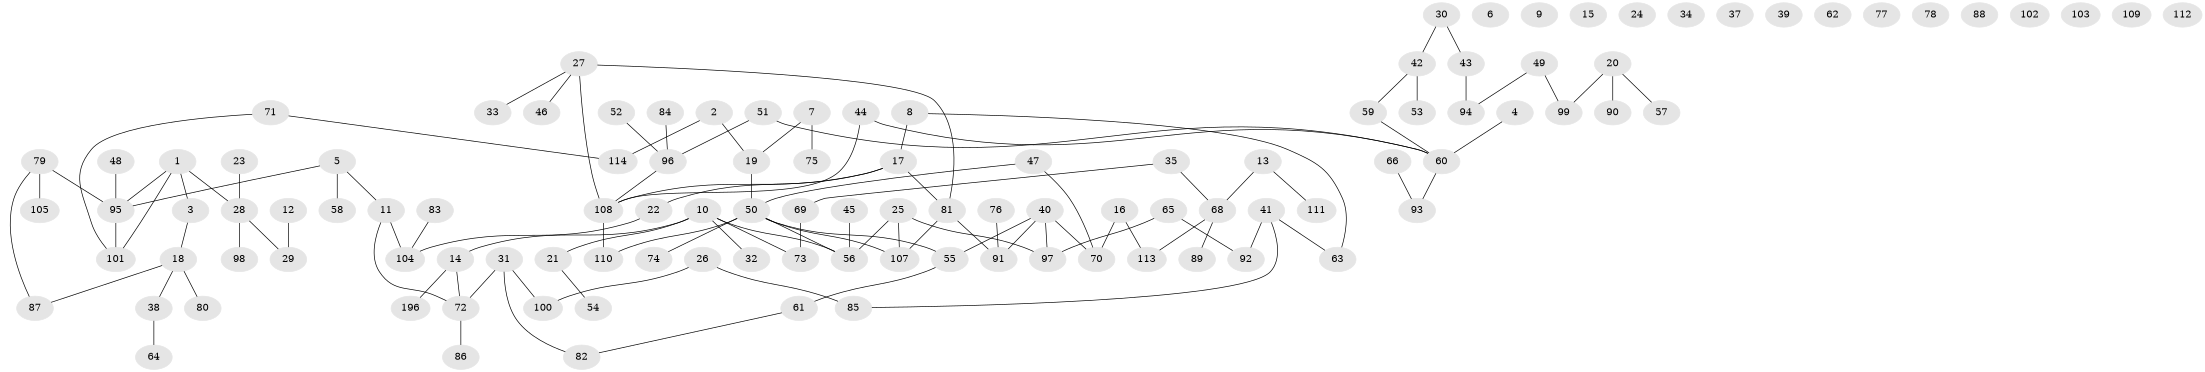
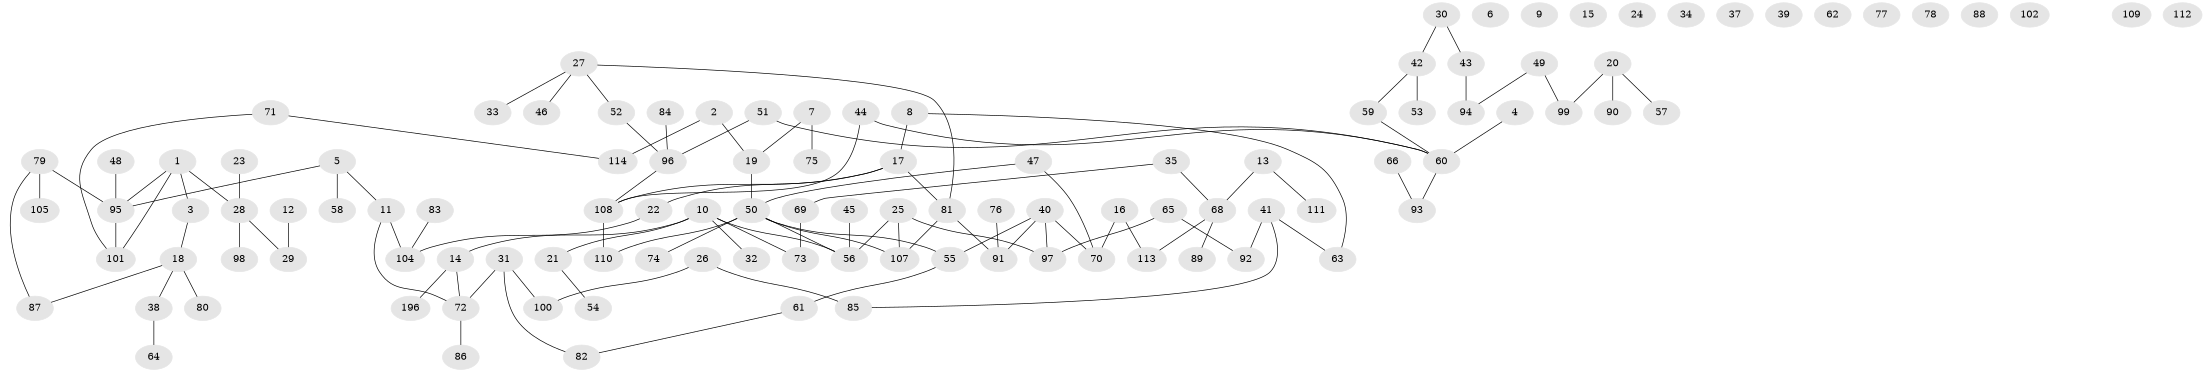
node "103": removed
edge "27" -- "108": now "27" -- "52"
